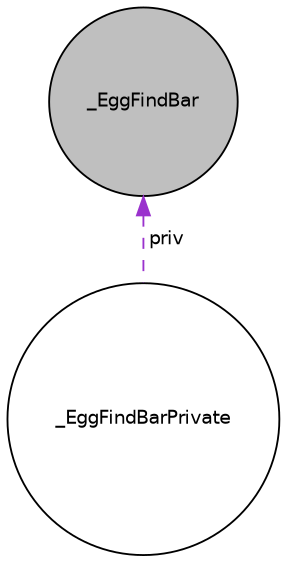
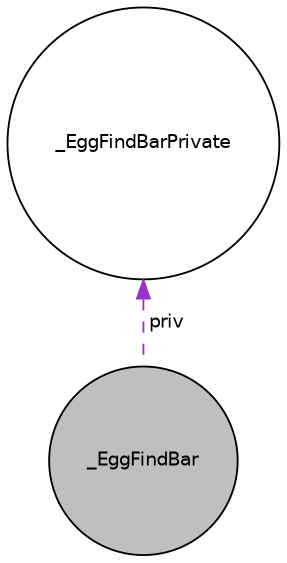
edge "_EggFindBarPrivate" -> "_EggFindBar": reversed
